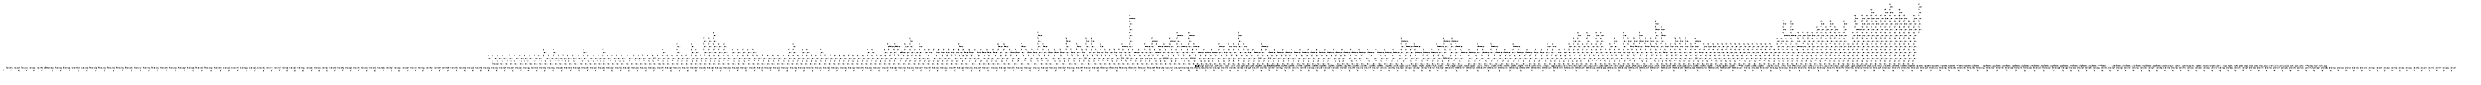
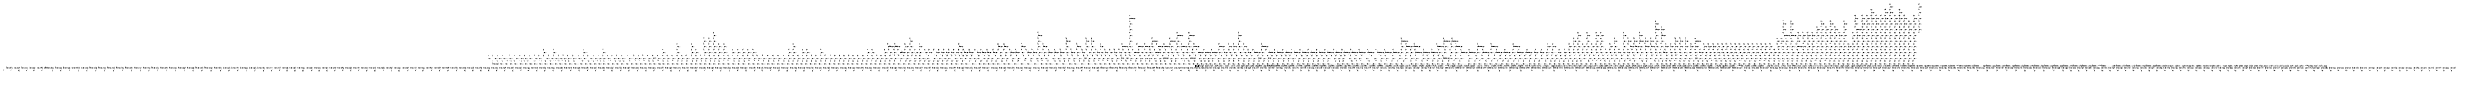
node "534": added
